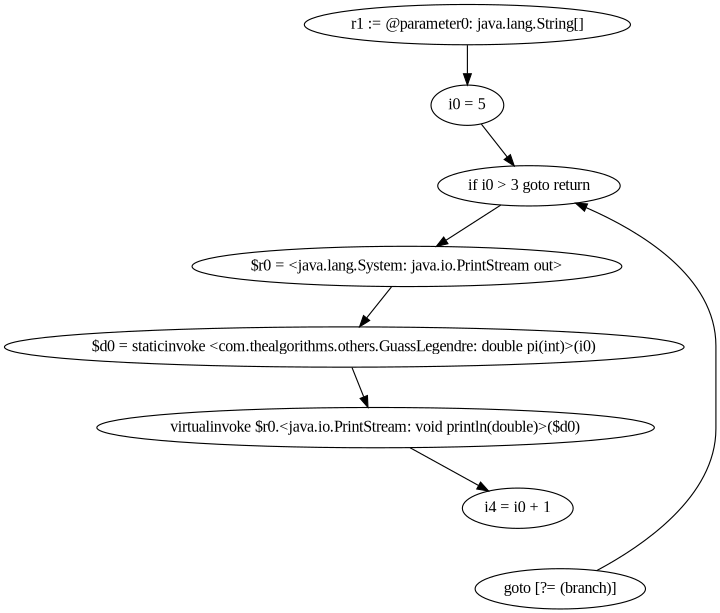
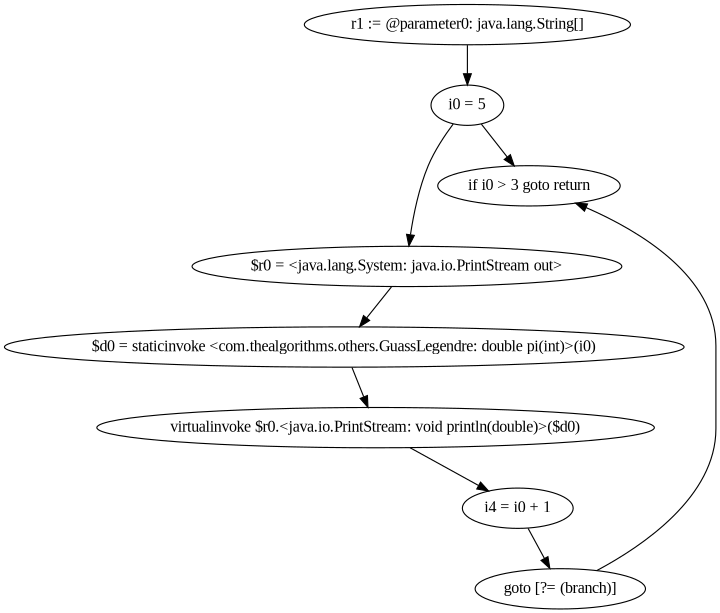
edge "if i0 > 3 goto return" -> "$r0 = <java.lang.System: java.io.PrintStream out>": now "i0 = 5" -> "$r0 = <java.lang.System: java.io.PrintStream out>"
edge "i4 = i0 + 1" -> "goto [?= (branch)]": added
